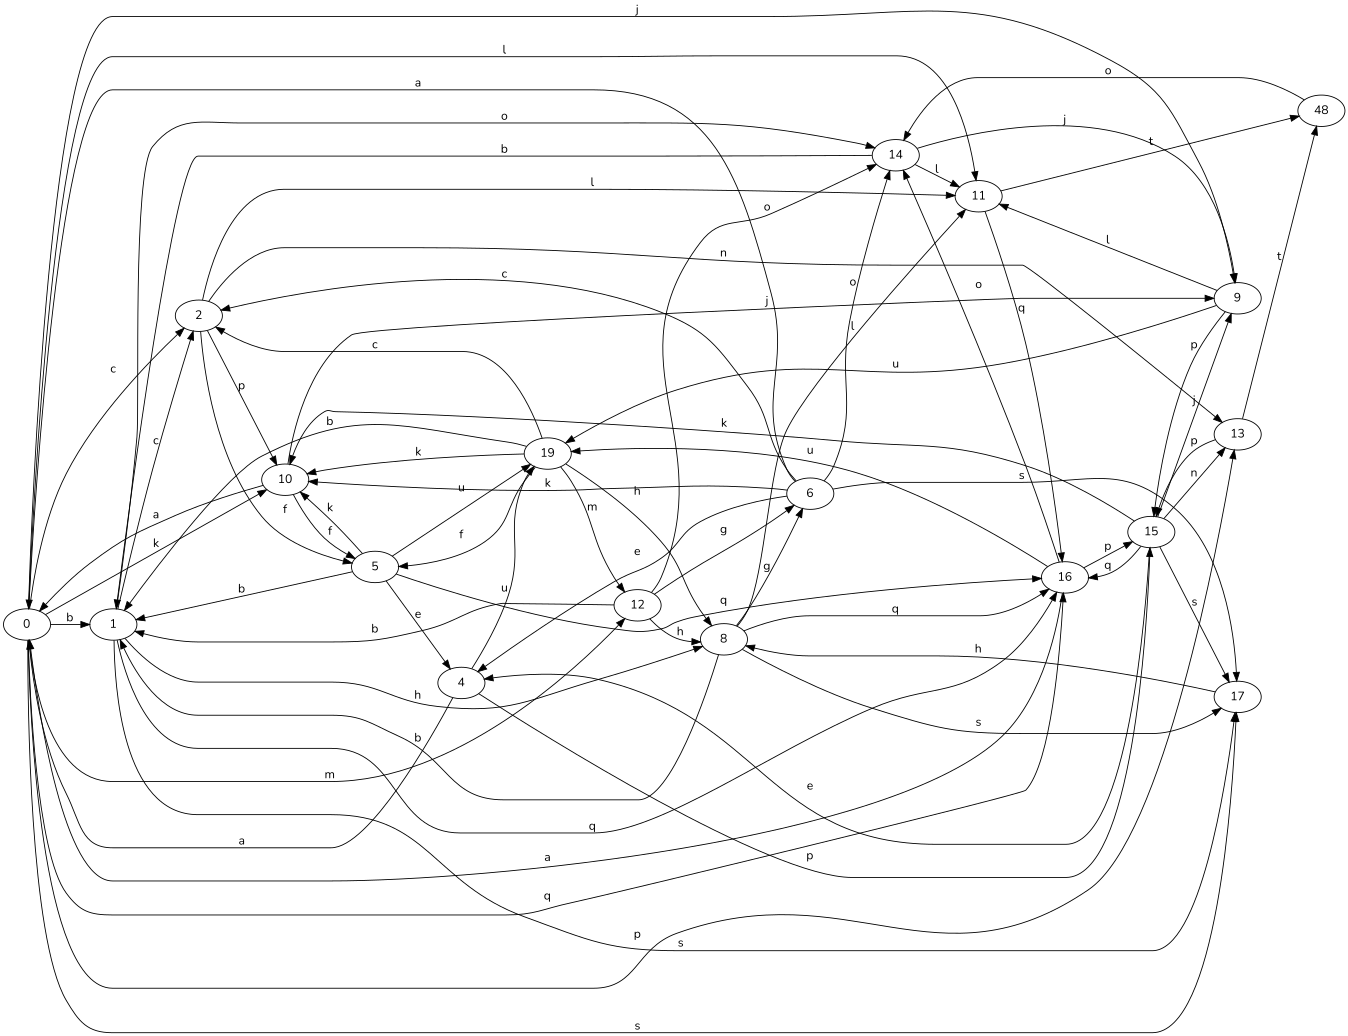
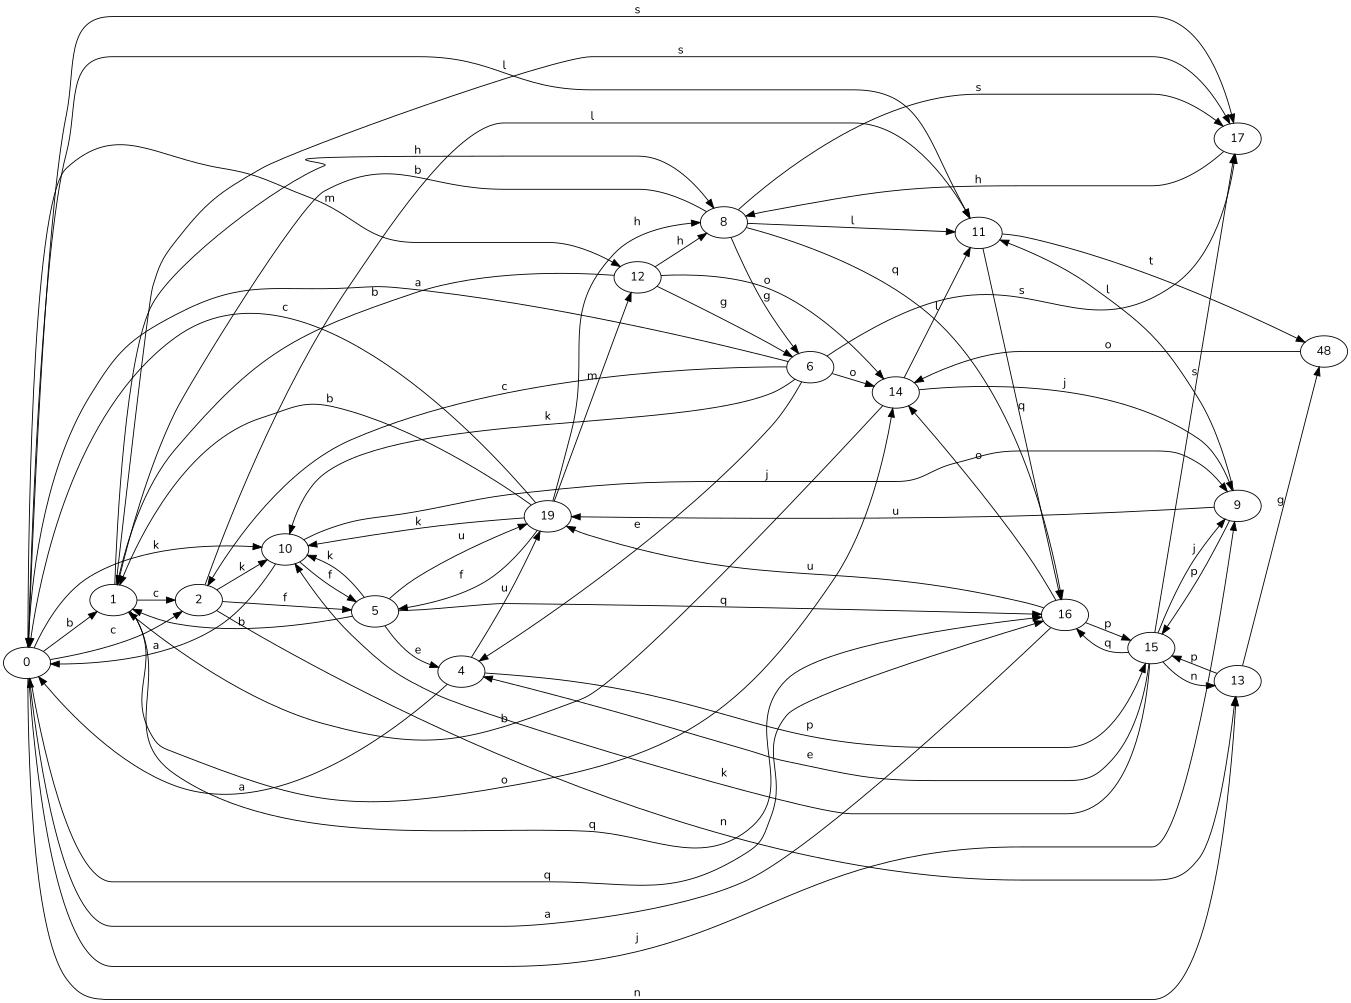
edge "13" -> "48": label "t" -> "g"
edge "19" -> "2": now "19" -> "0"
edge "2" -> "10": label "p" -> "k"
edge "0" -> "13": label "p" -> "n"
